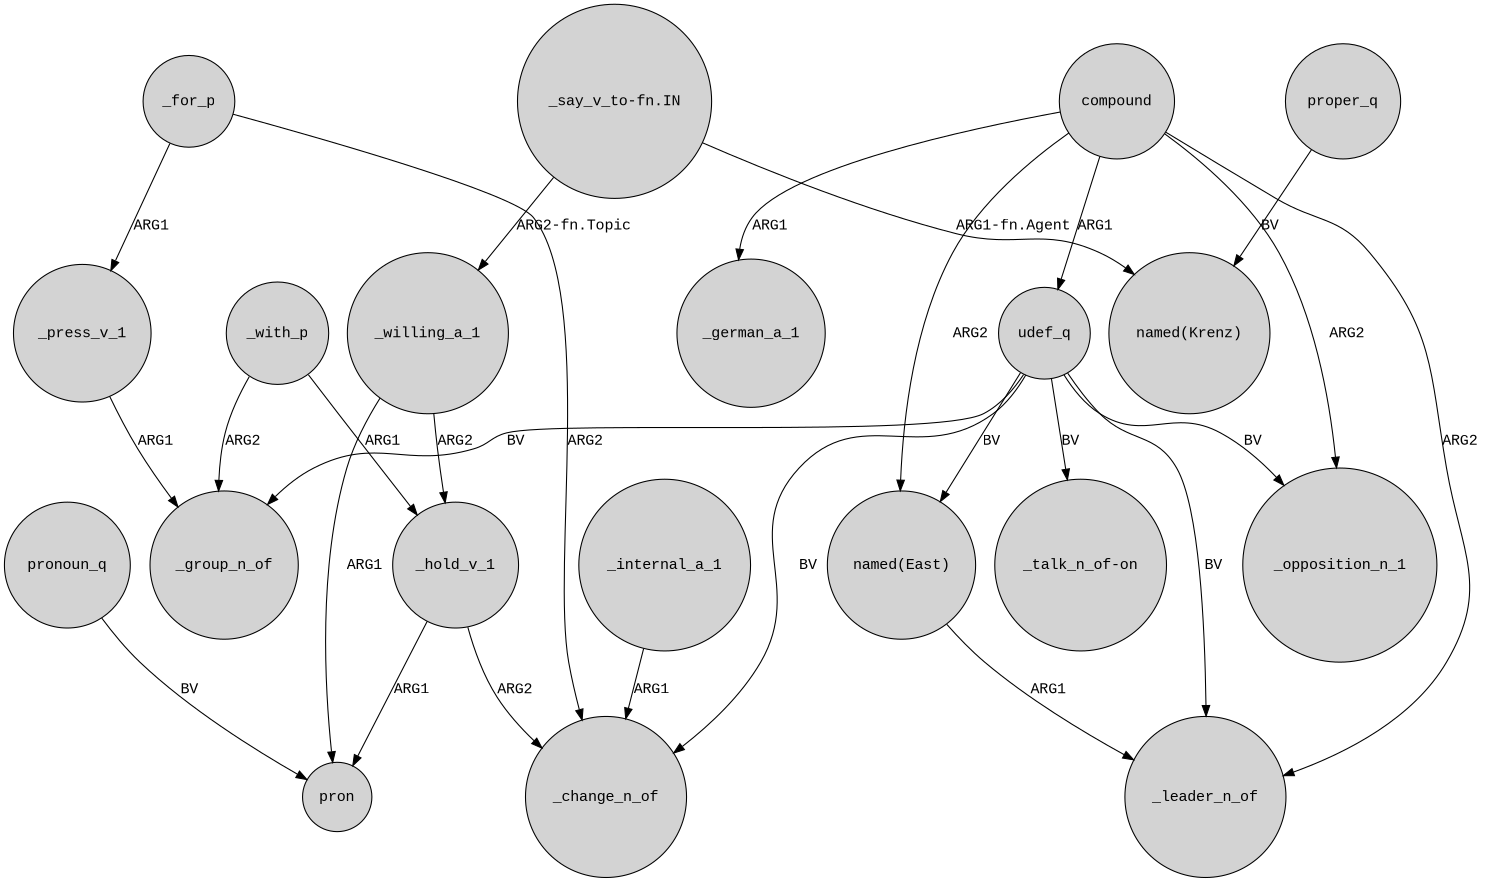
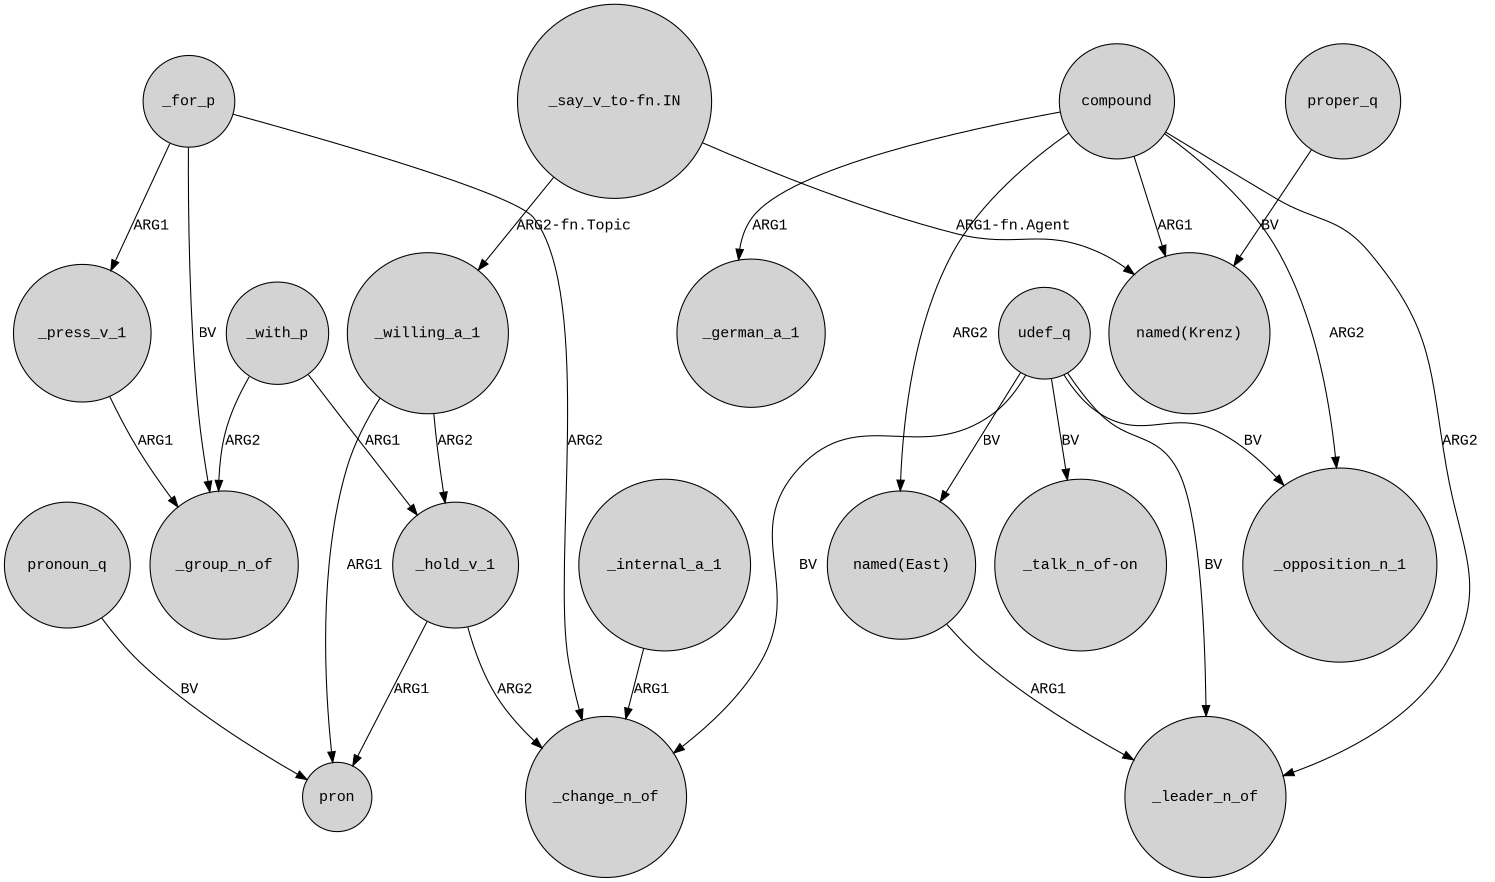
edge "compound" -> "udef_q": now "compound" -> "named(Krenz)"
edge "udef_q" -> "_group_n_of": now "_for_p" -> "_group_n_of"
